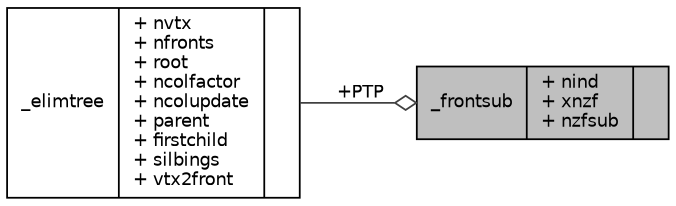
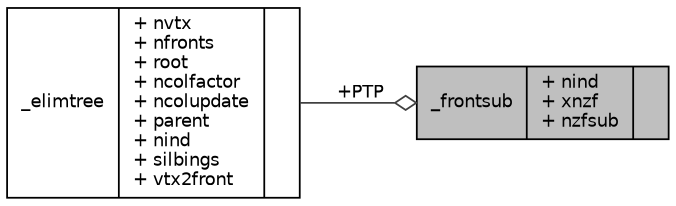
node "_elimtree": text "+ firstchild" -> "+ nind"
